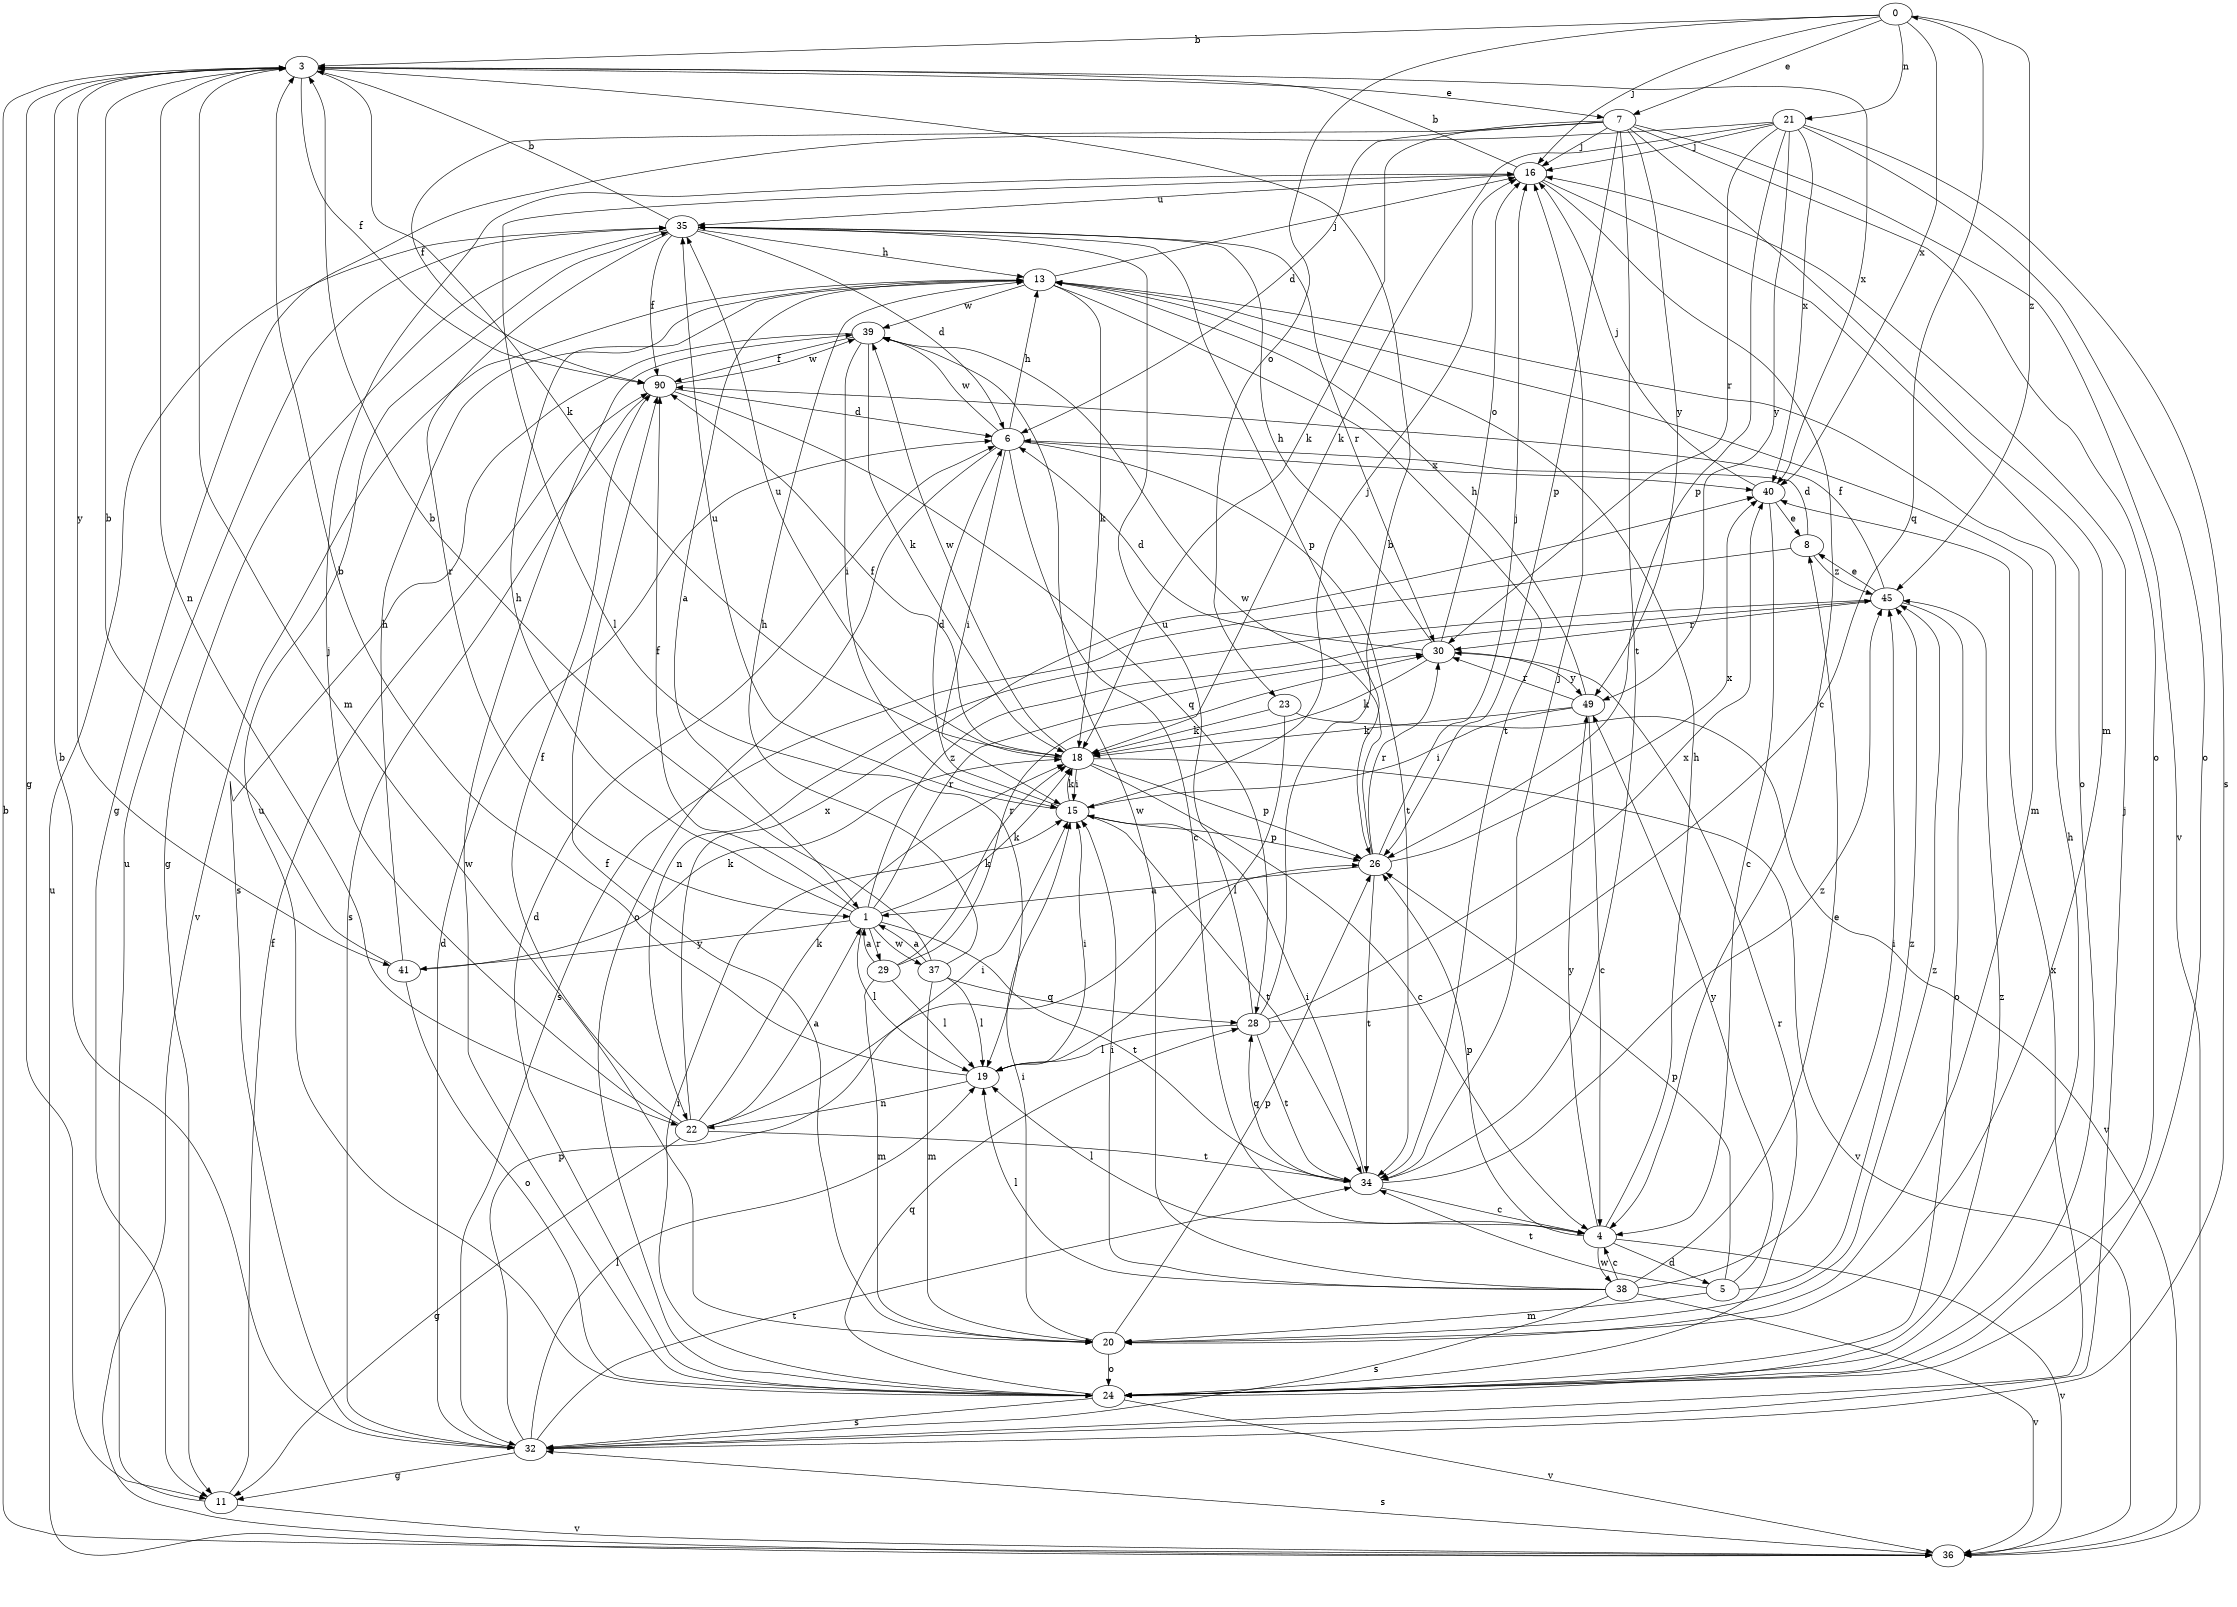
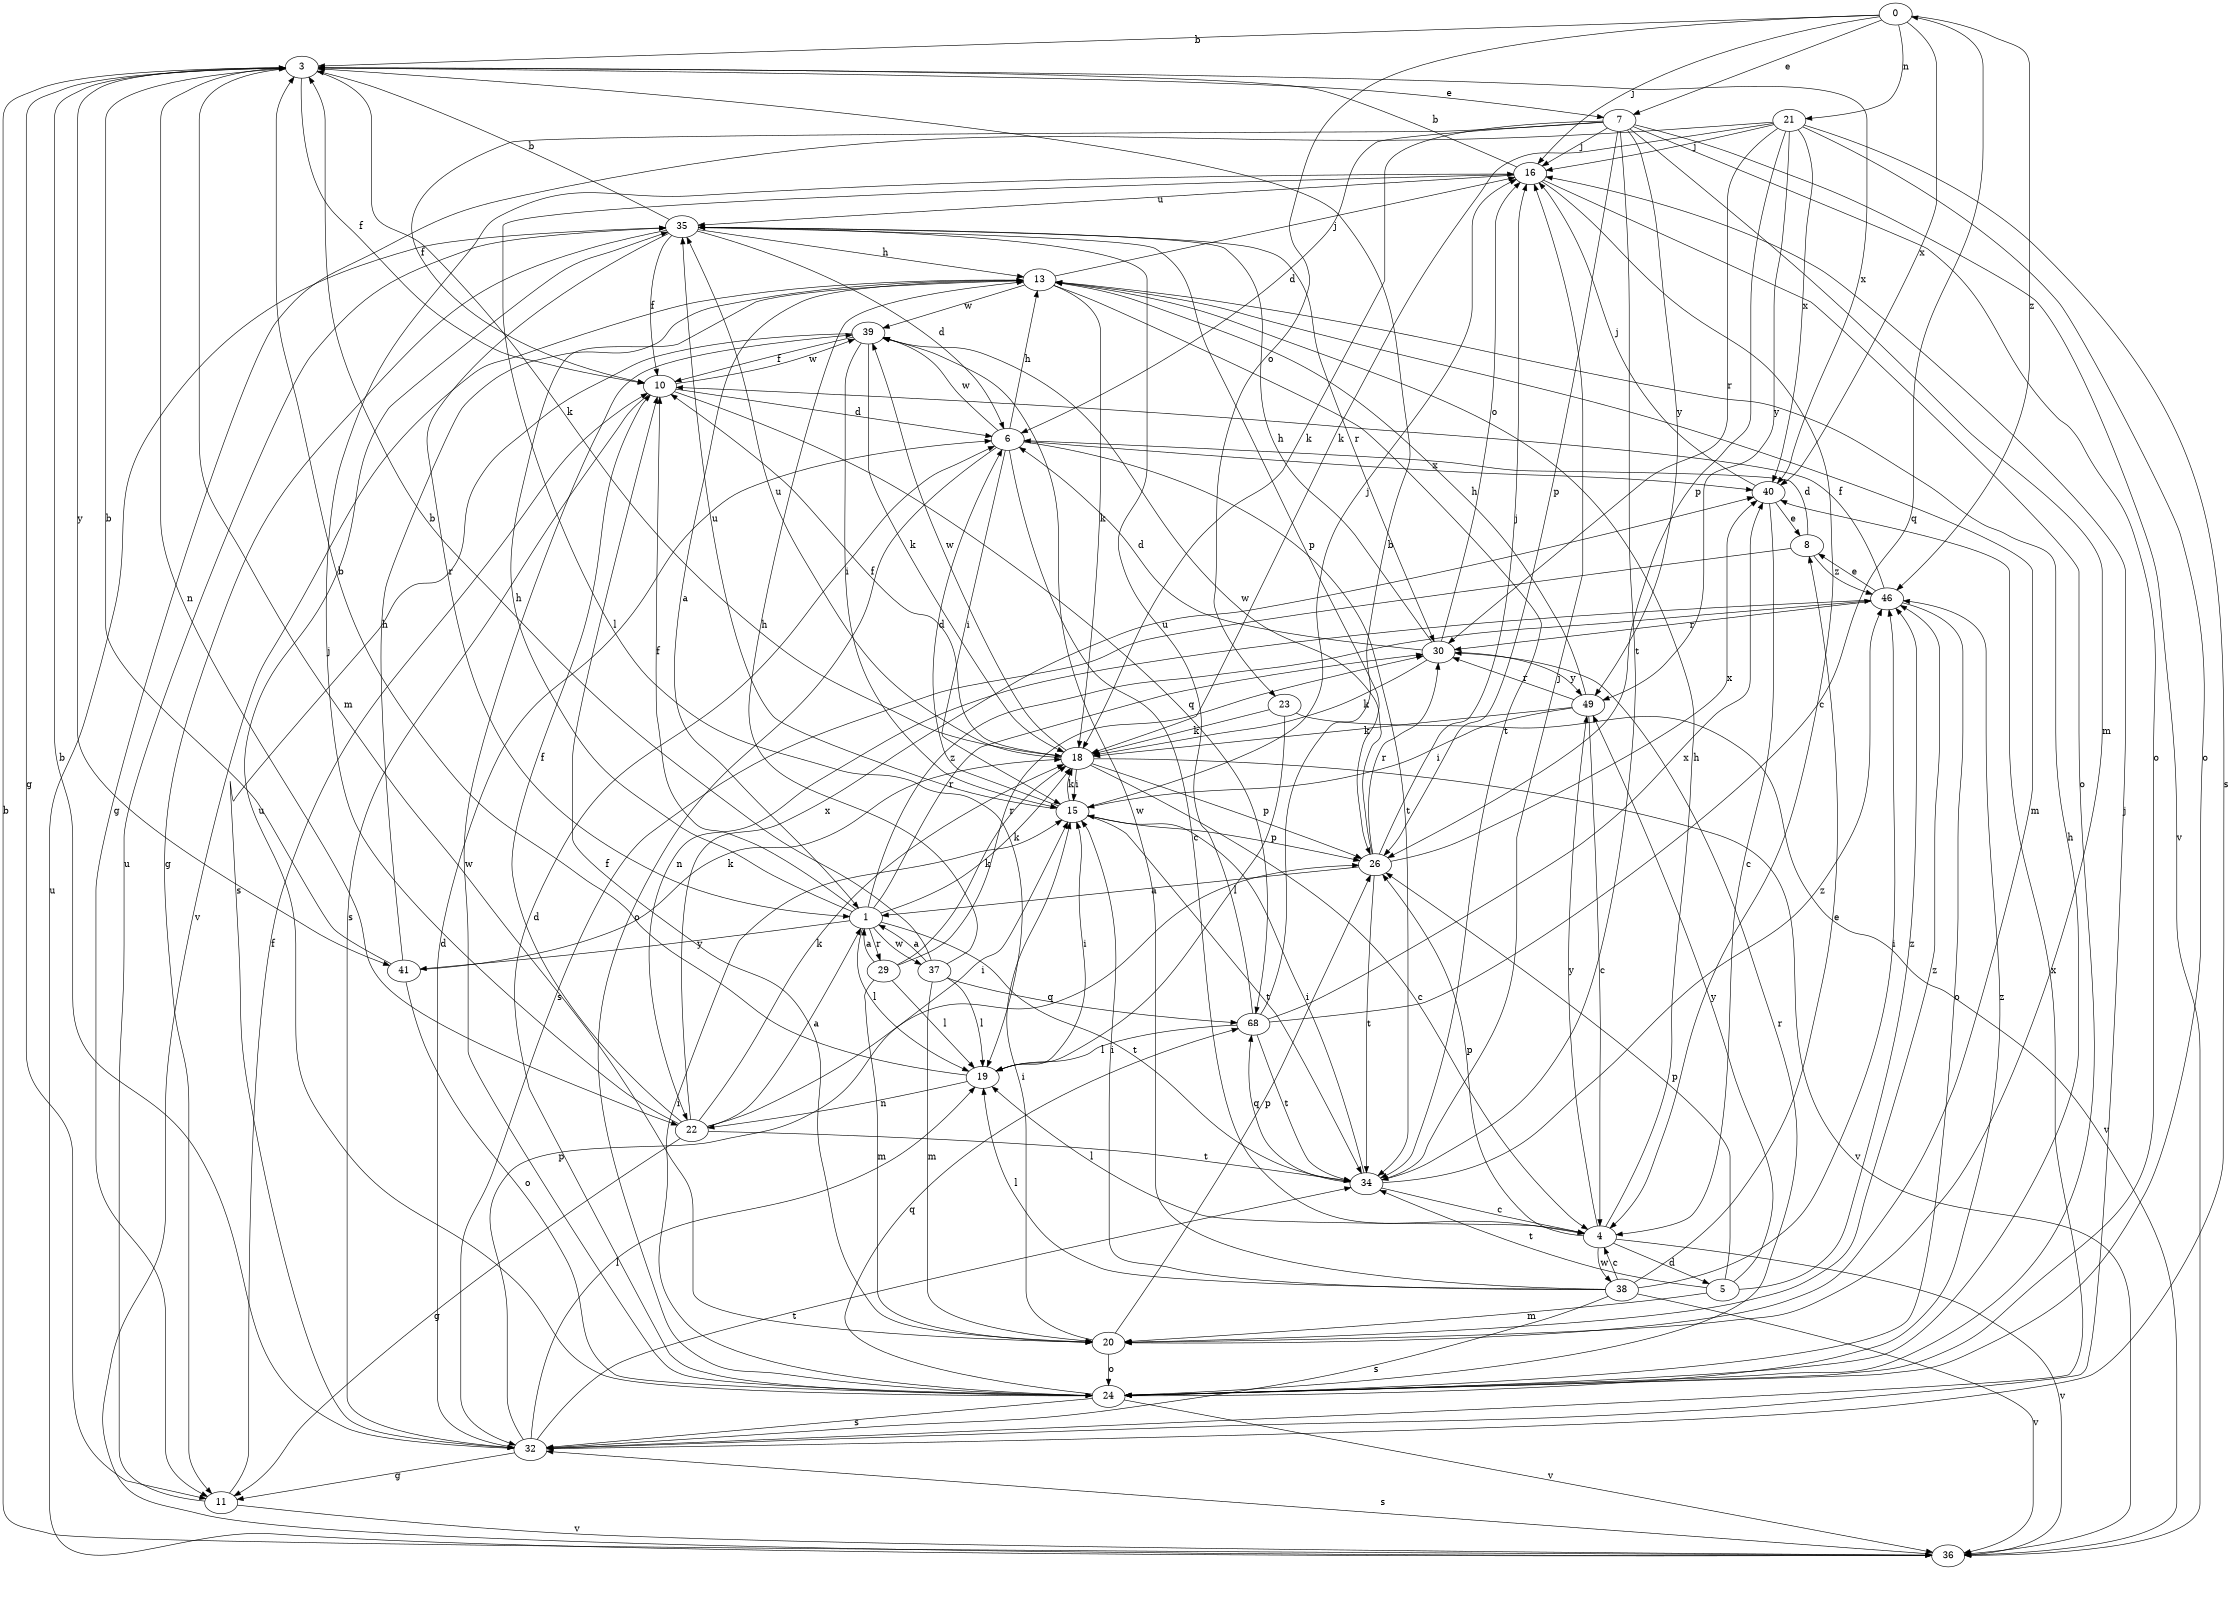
node "90": label "90" -> "10"
node "45": label "45" -> "46"
node "28": label "28" -> "68"
